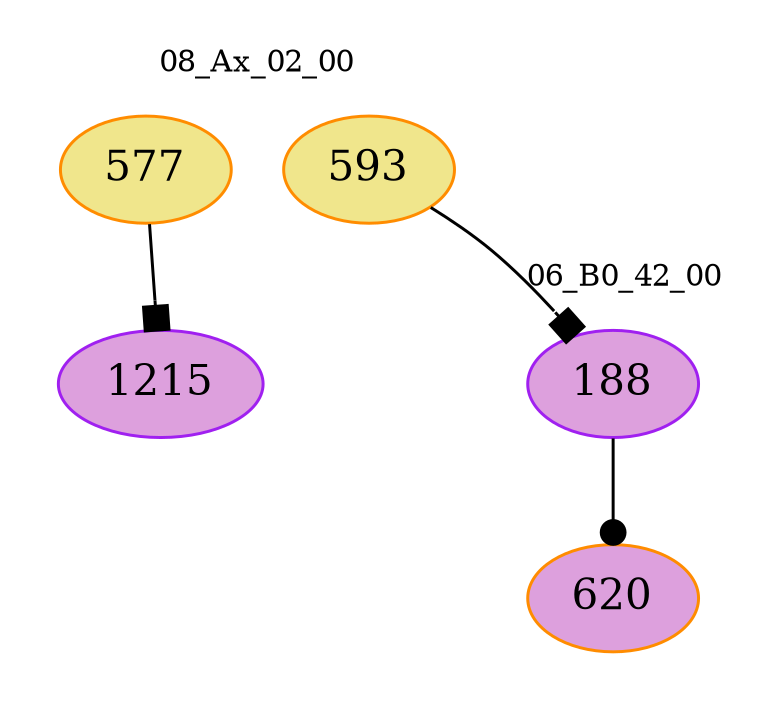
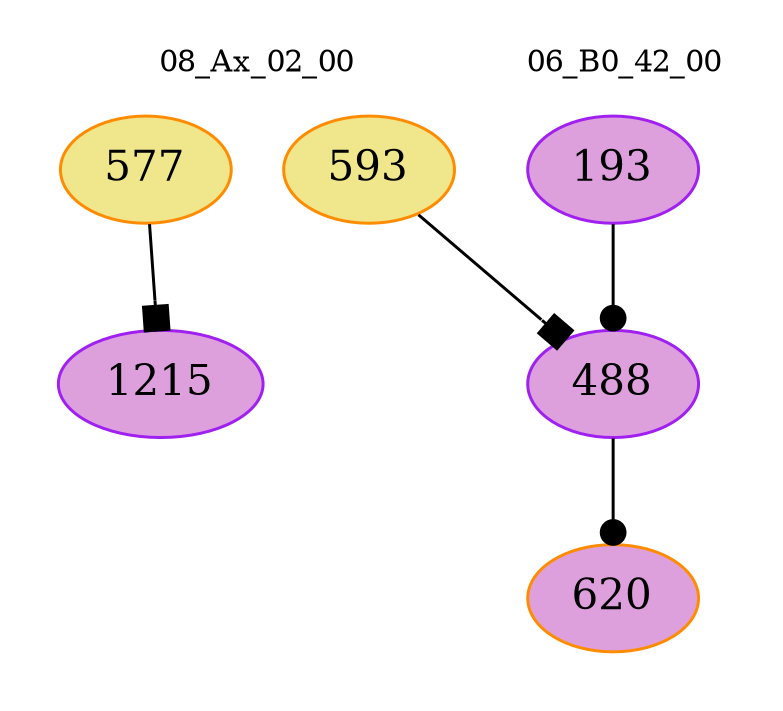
node "193": added
node "188": label "188" -> "488"
